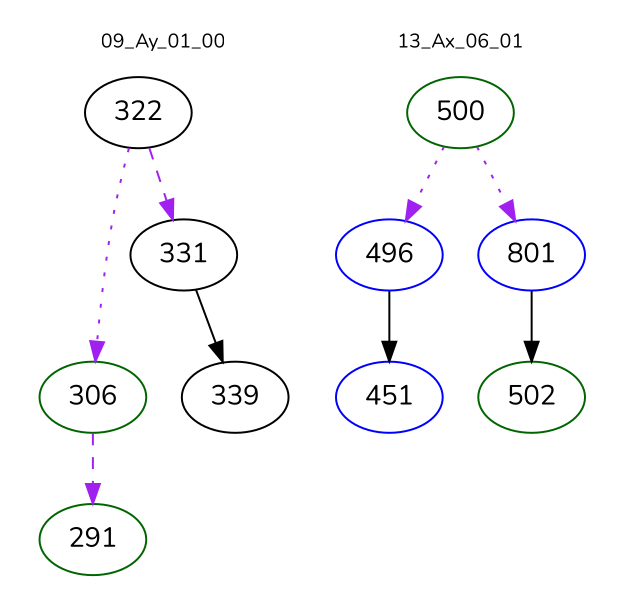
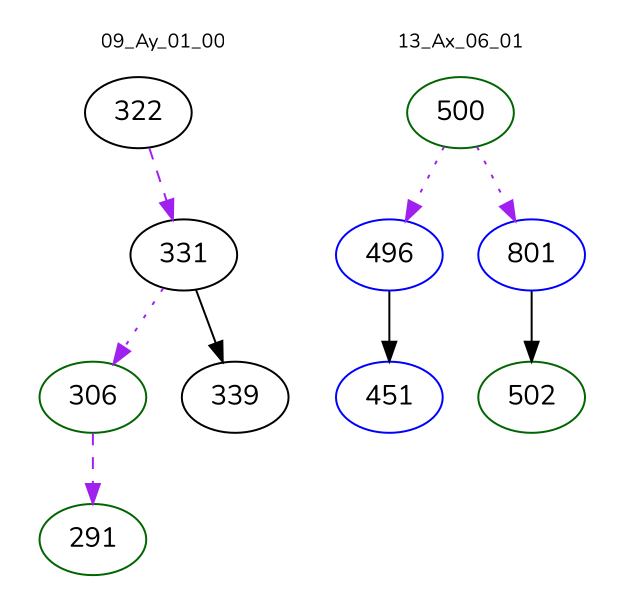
edge "322" -> "306": now "331" -> "306"
